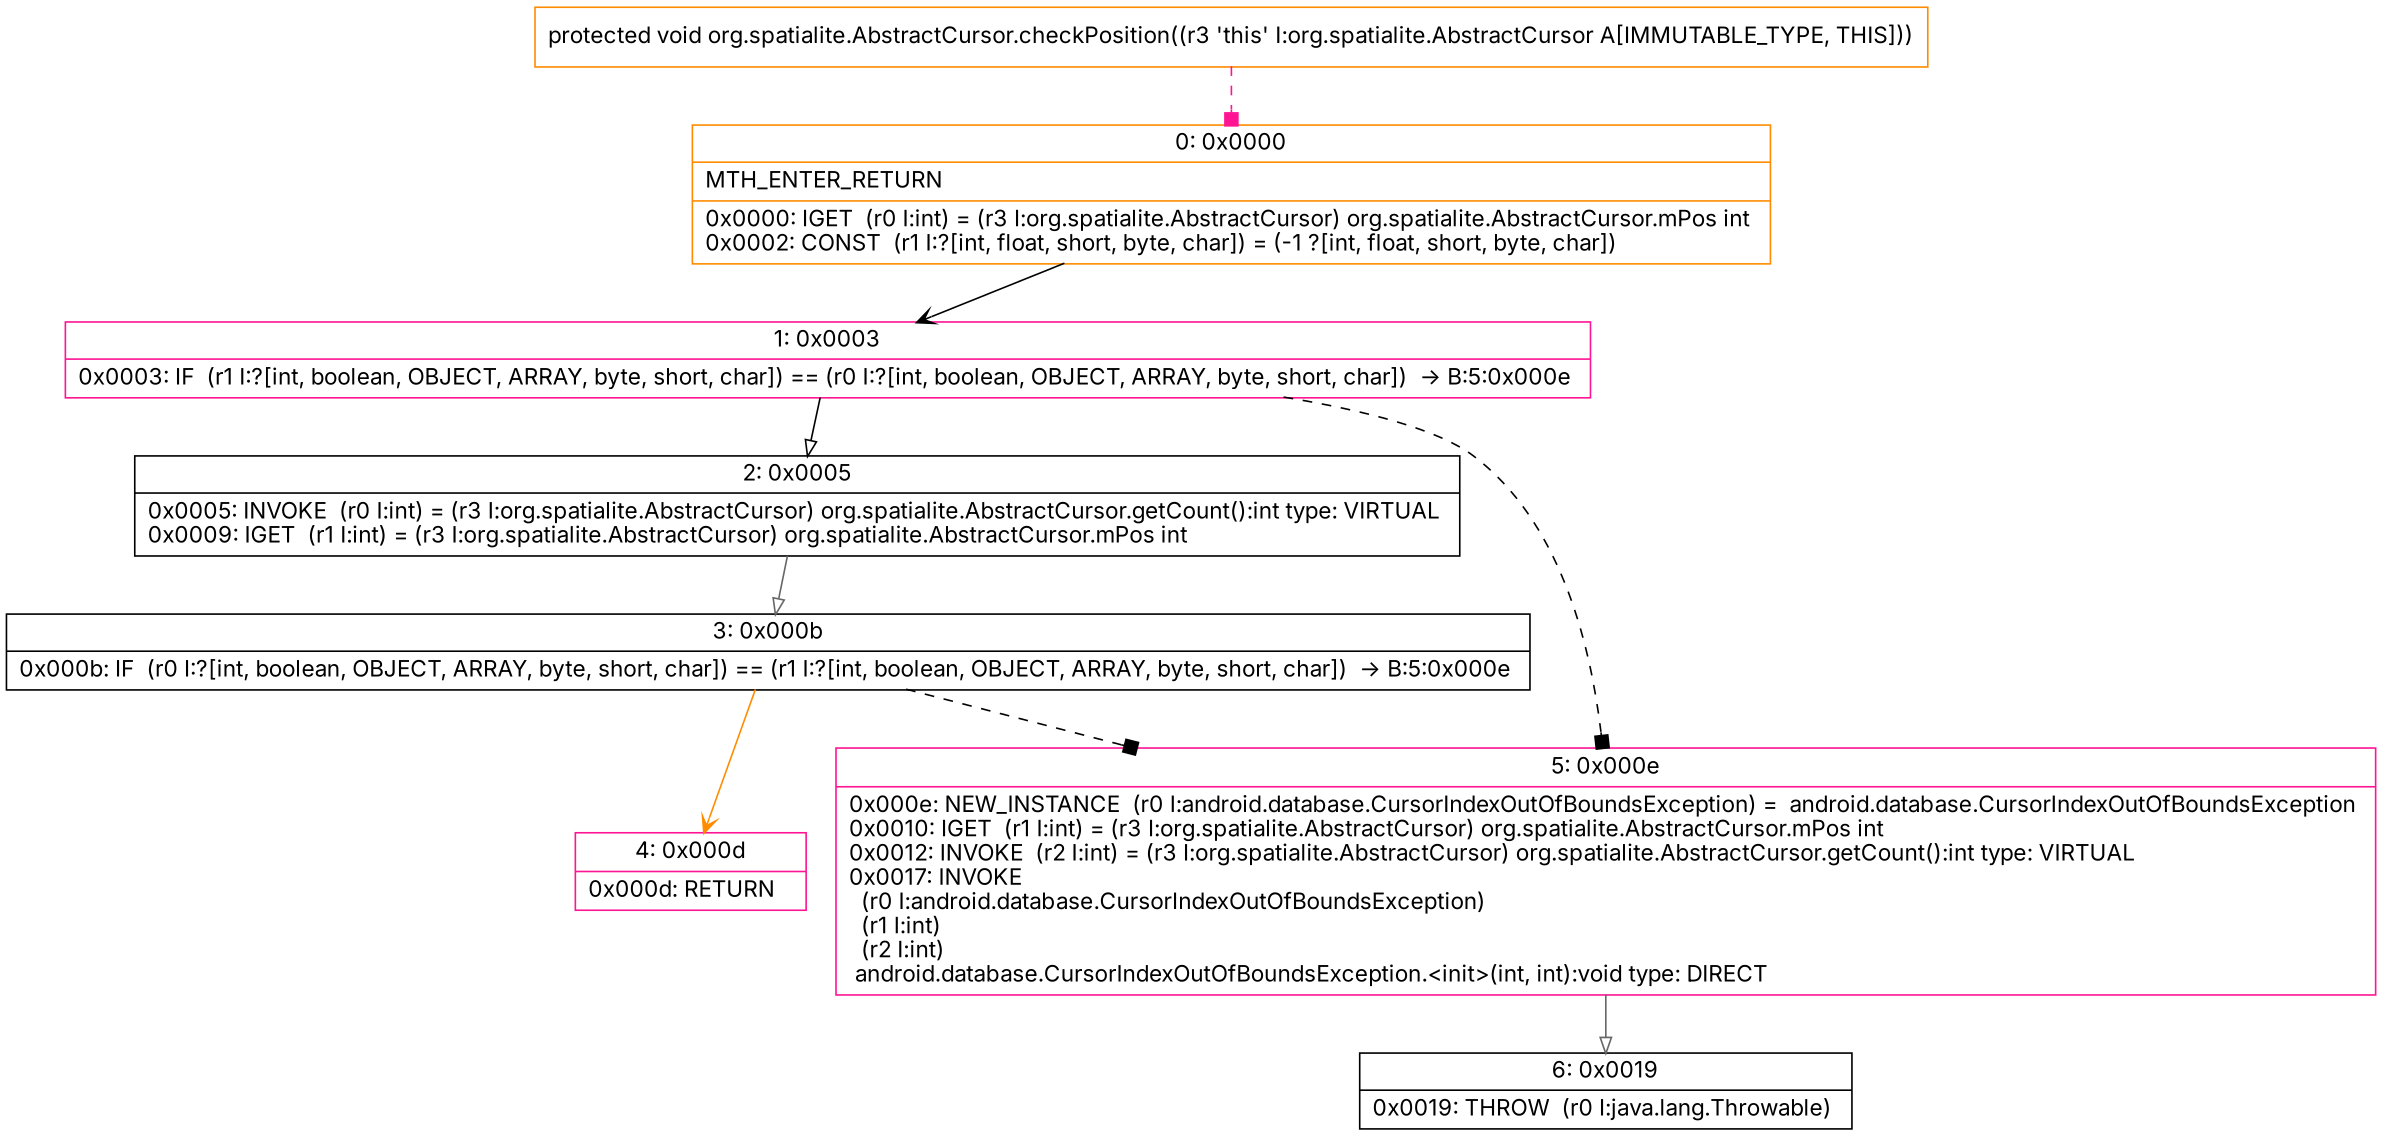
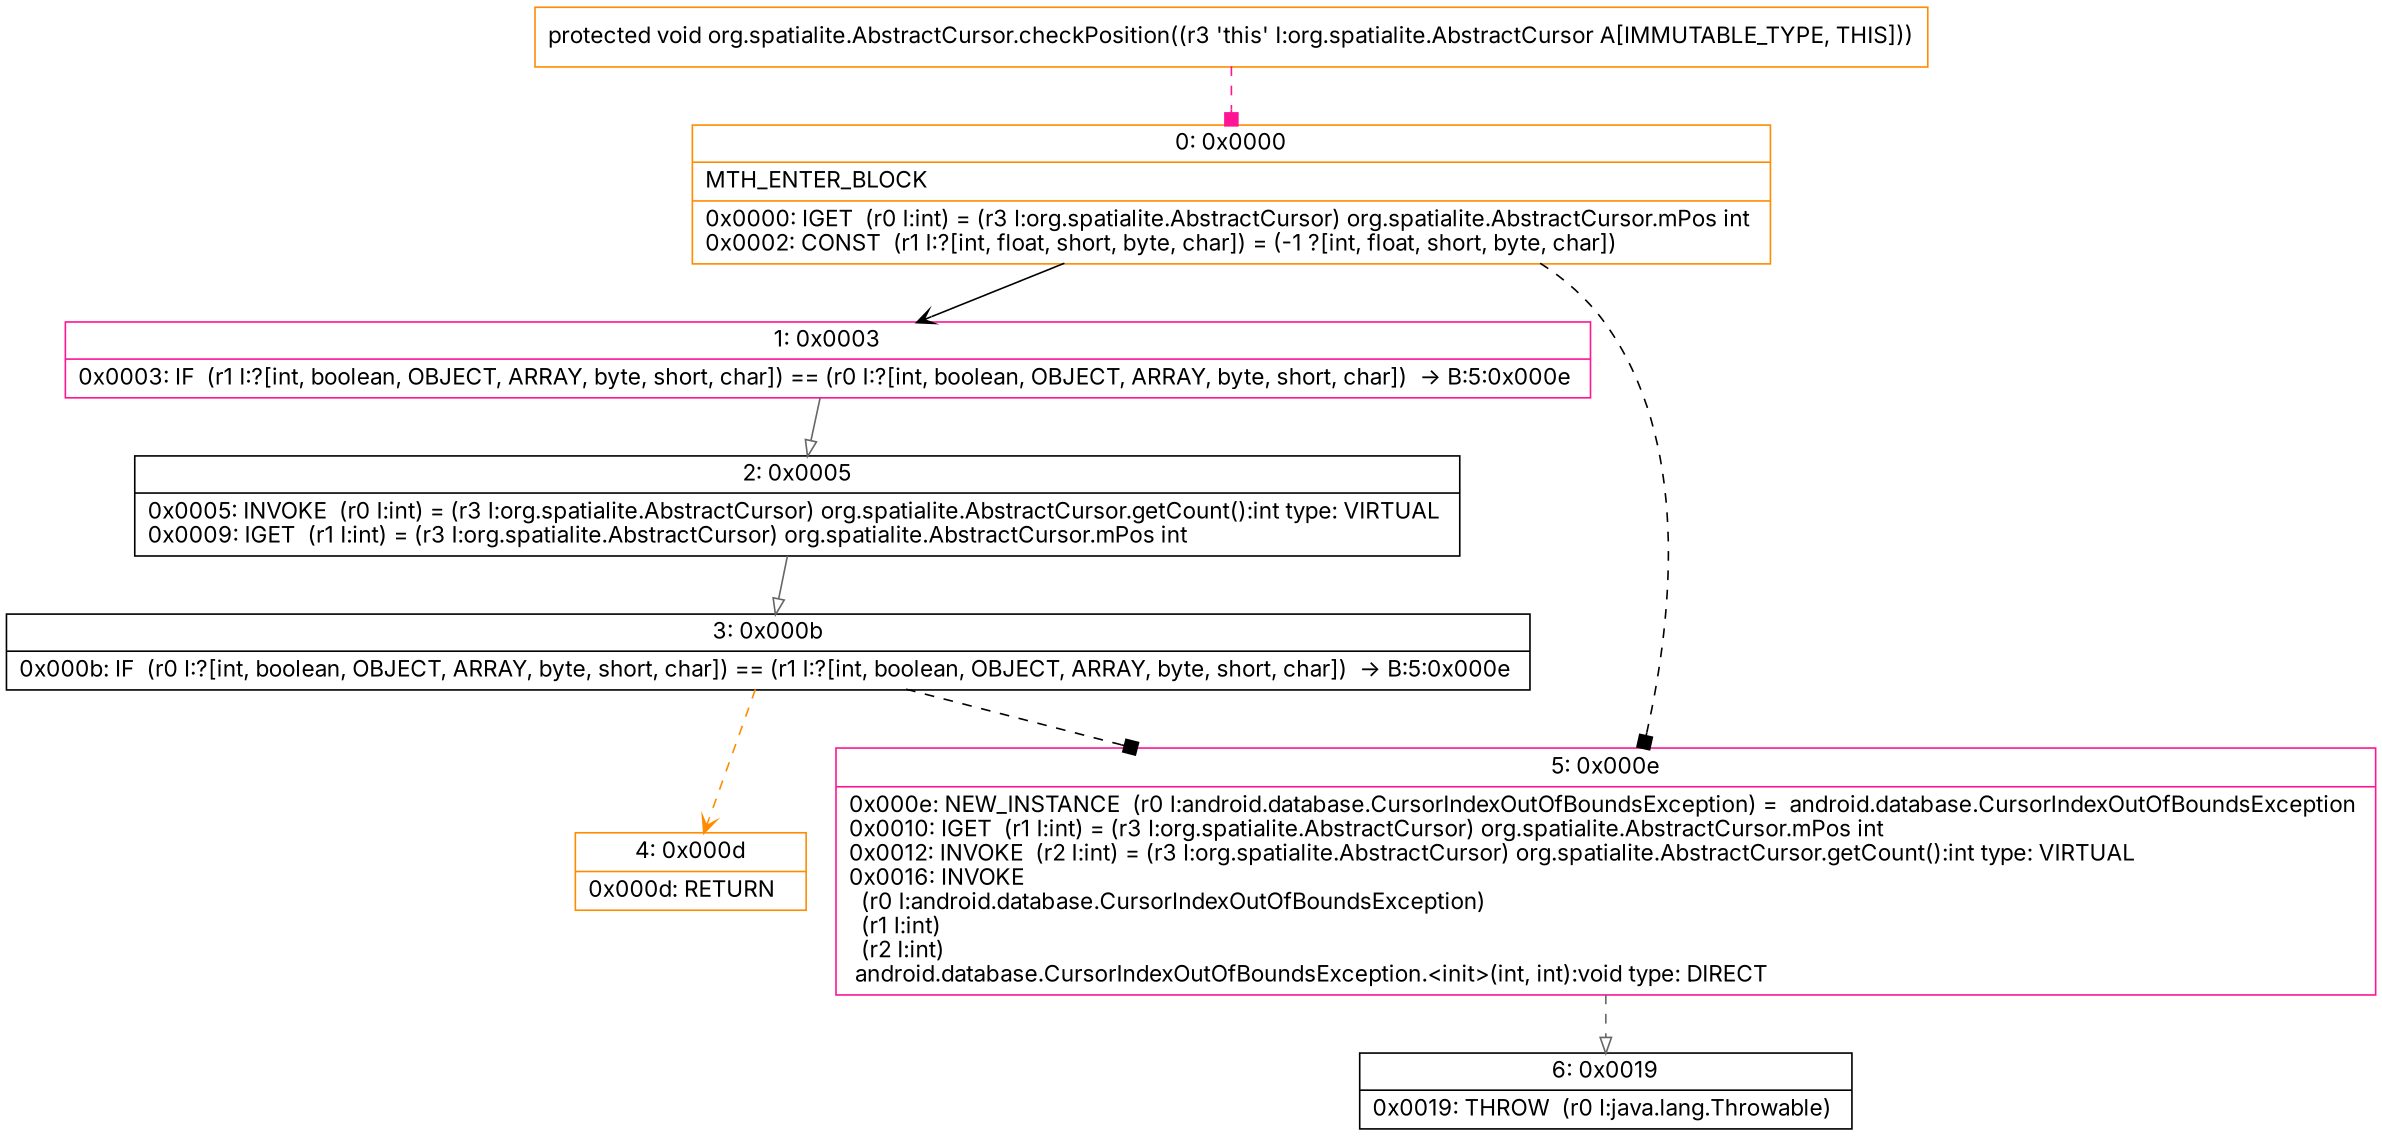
node "0: 0x0000": text "MTH_ENTER_RETURN" -> "MTH_ENTER_BLOCK"
edge "1: 0x0003" -> "2: 0x0005": color black -> gray40
edge "1: 0x0003" -> "5: 0x000e": now "0: 0x0000" -> "5: 0x000e"
edge "3: 0x000b" -> "4: 0x000d": style solid -> dashed
node "4: 0x000d": color deeppink -> darkorange
node "5: 0x000e": text "0x0017: INVOKE" -> "0x0016: INVOKE"
edge "5: 0x000e" -> "6: 0x0019": style solid -> dashed
